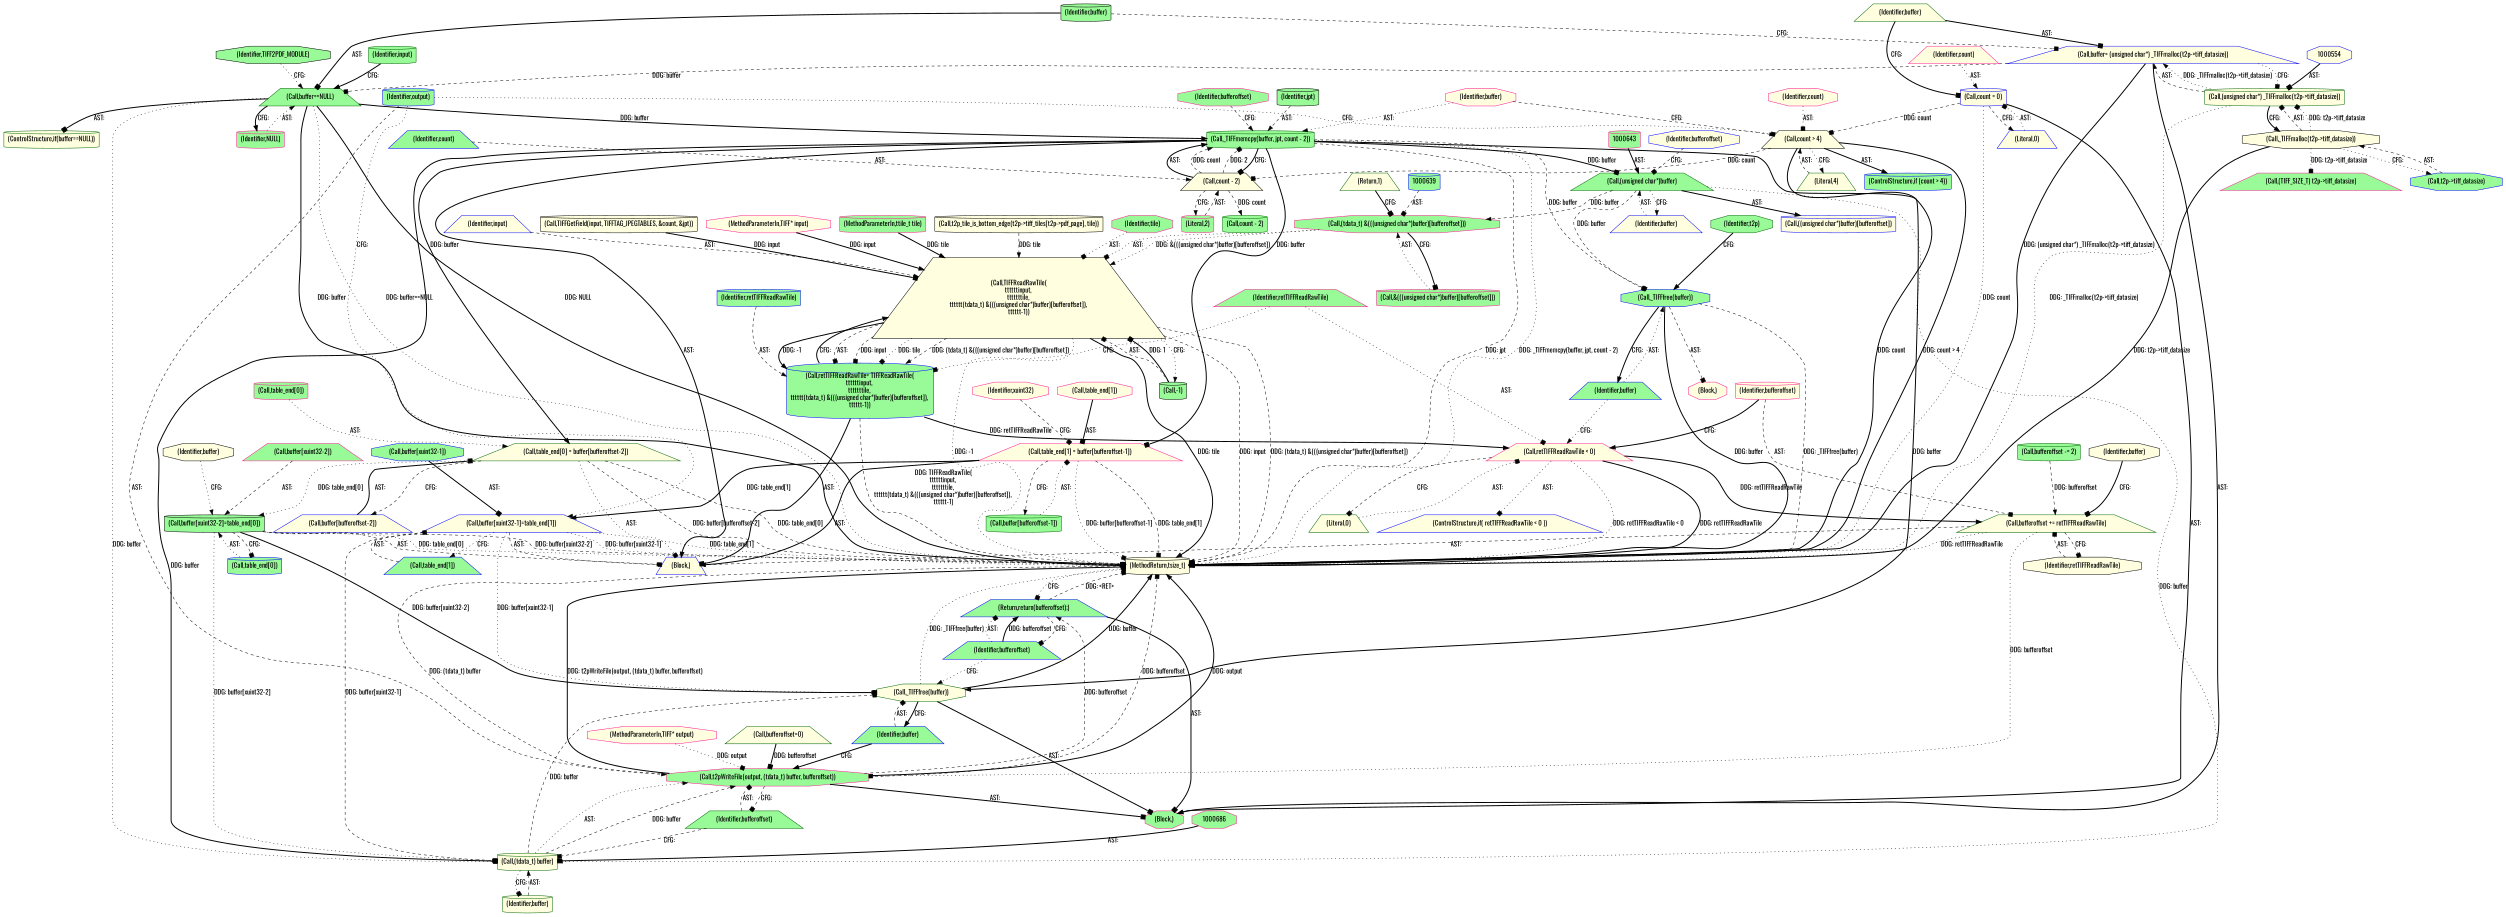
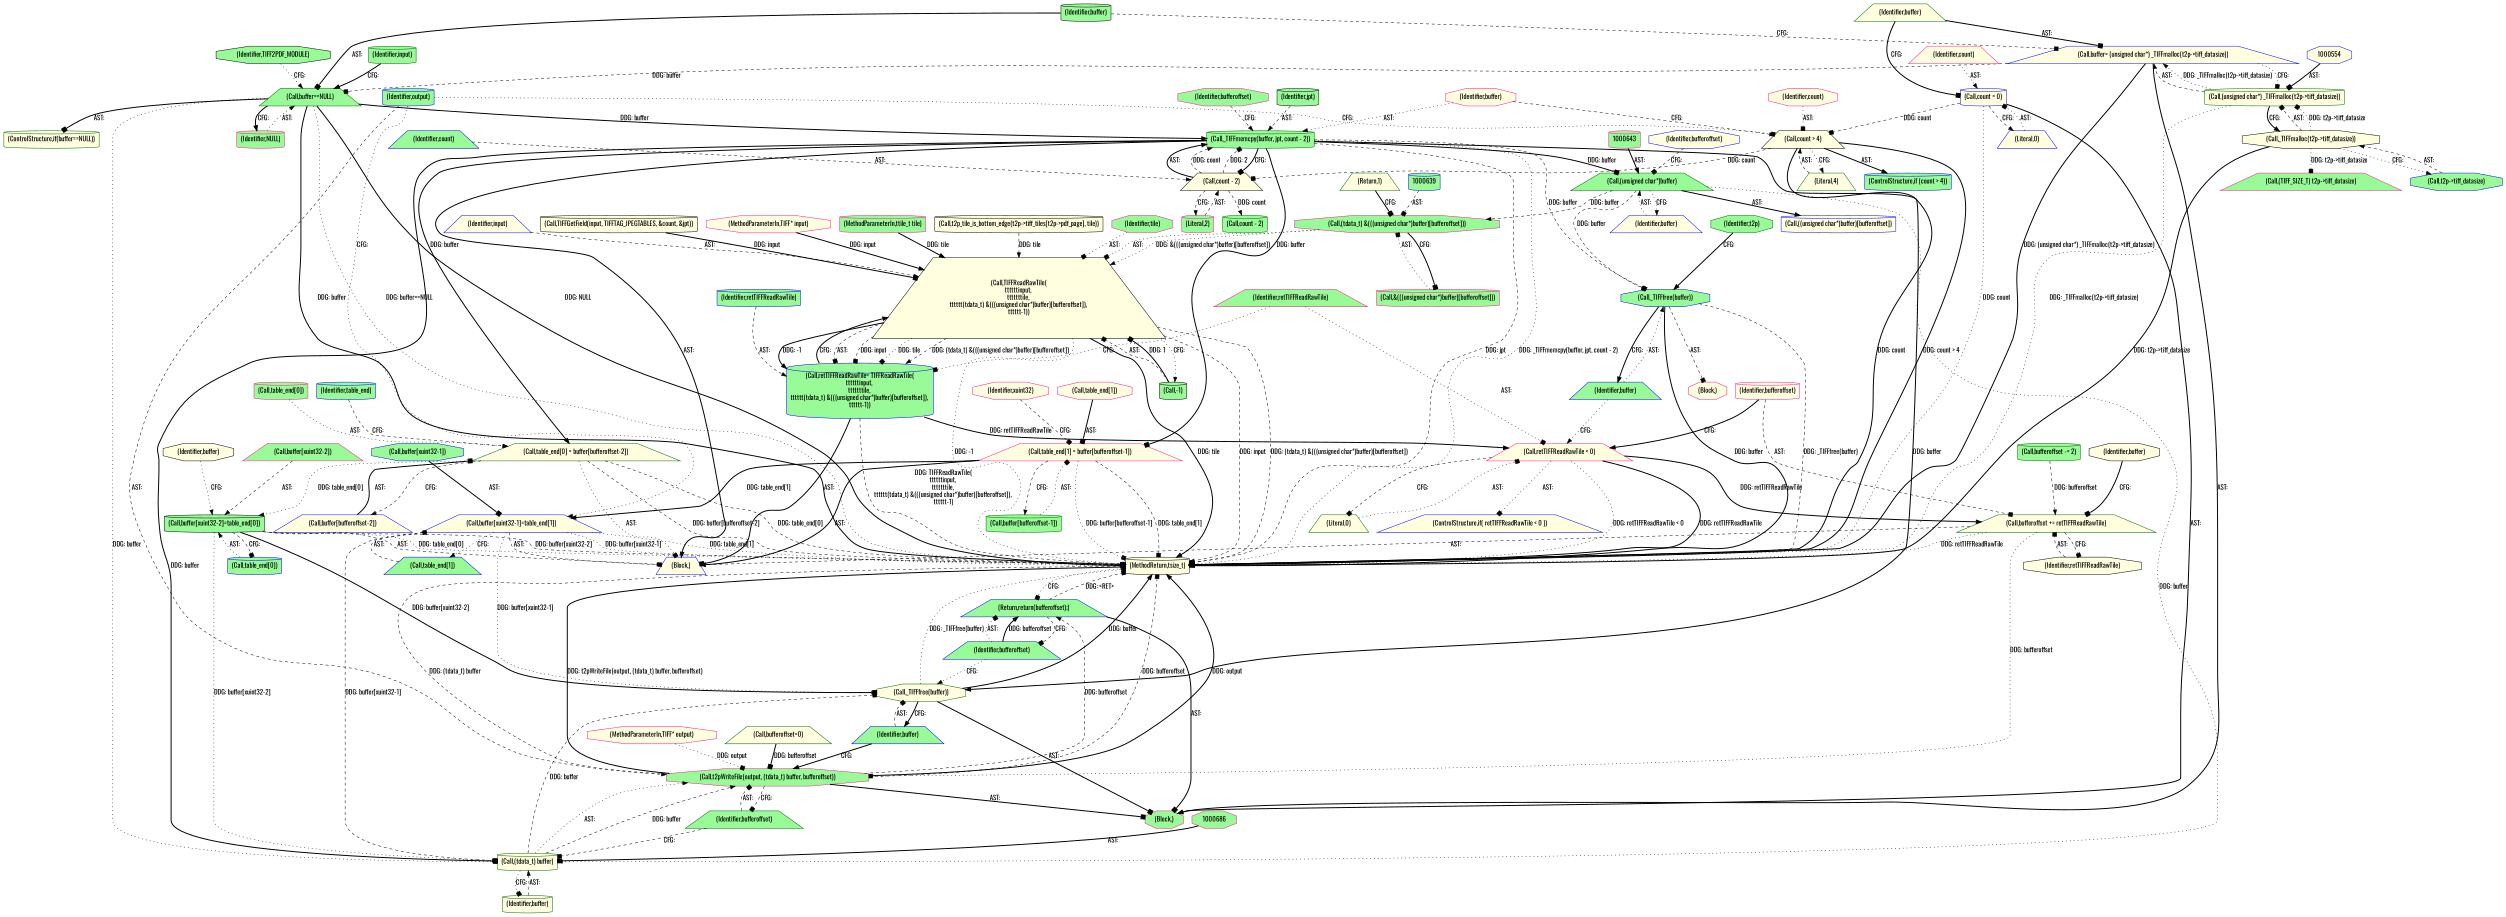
edge "(Call,&(((unsigned char*)buffer)[bufferoffset]))" -> "(Call,(tdata_t) &(((unsigned char*)buffer)[bufferoffset]))": arrowhead normal -> box
node "(Identifier,table_end)": added
